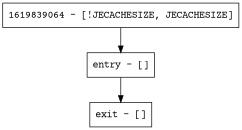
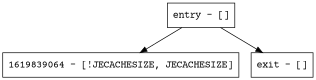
edge "1619839064 - [!JECACHESIZE, JECACHESIZE]" -> "entry - []": reversed
